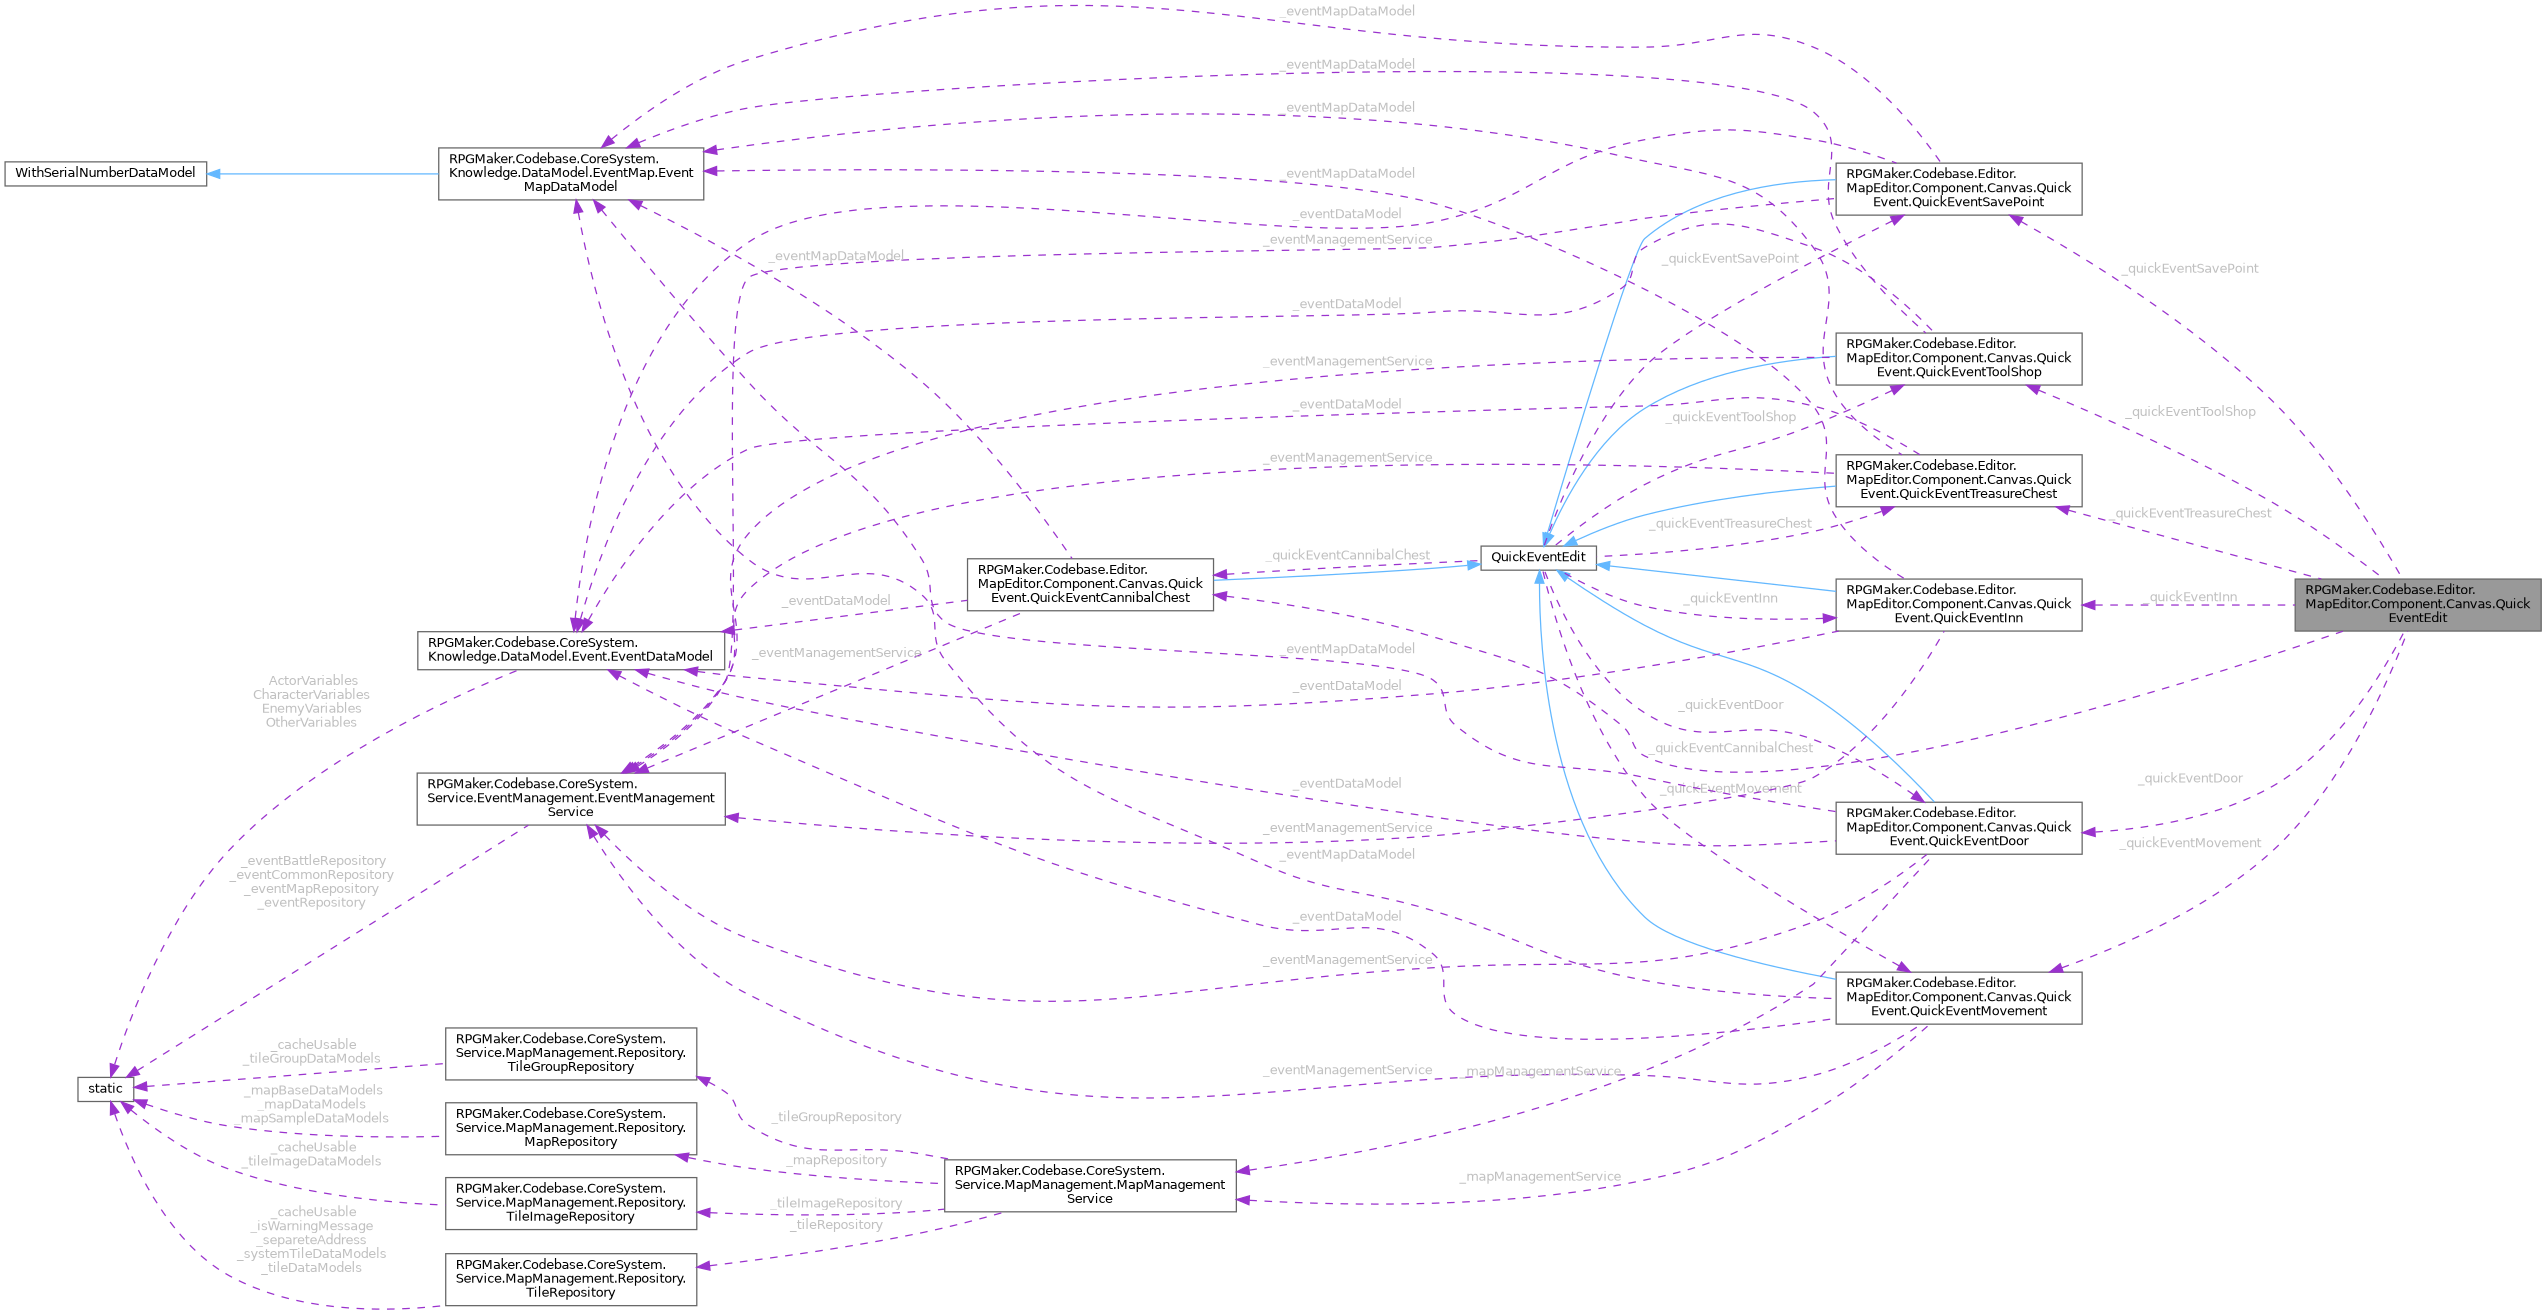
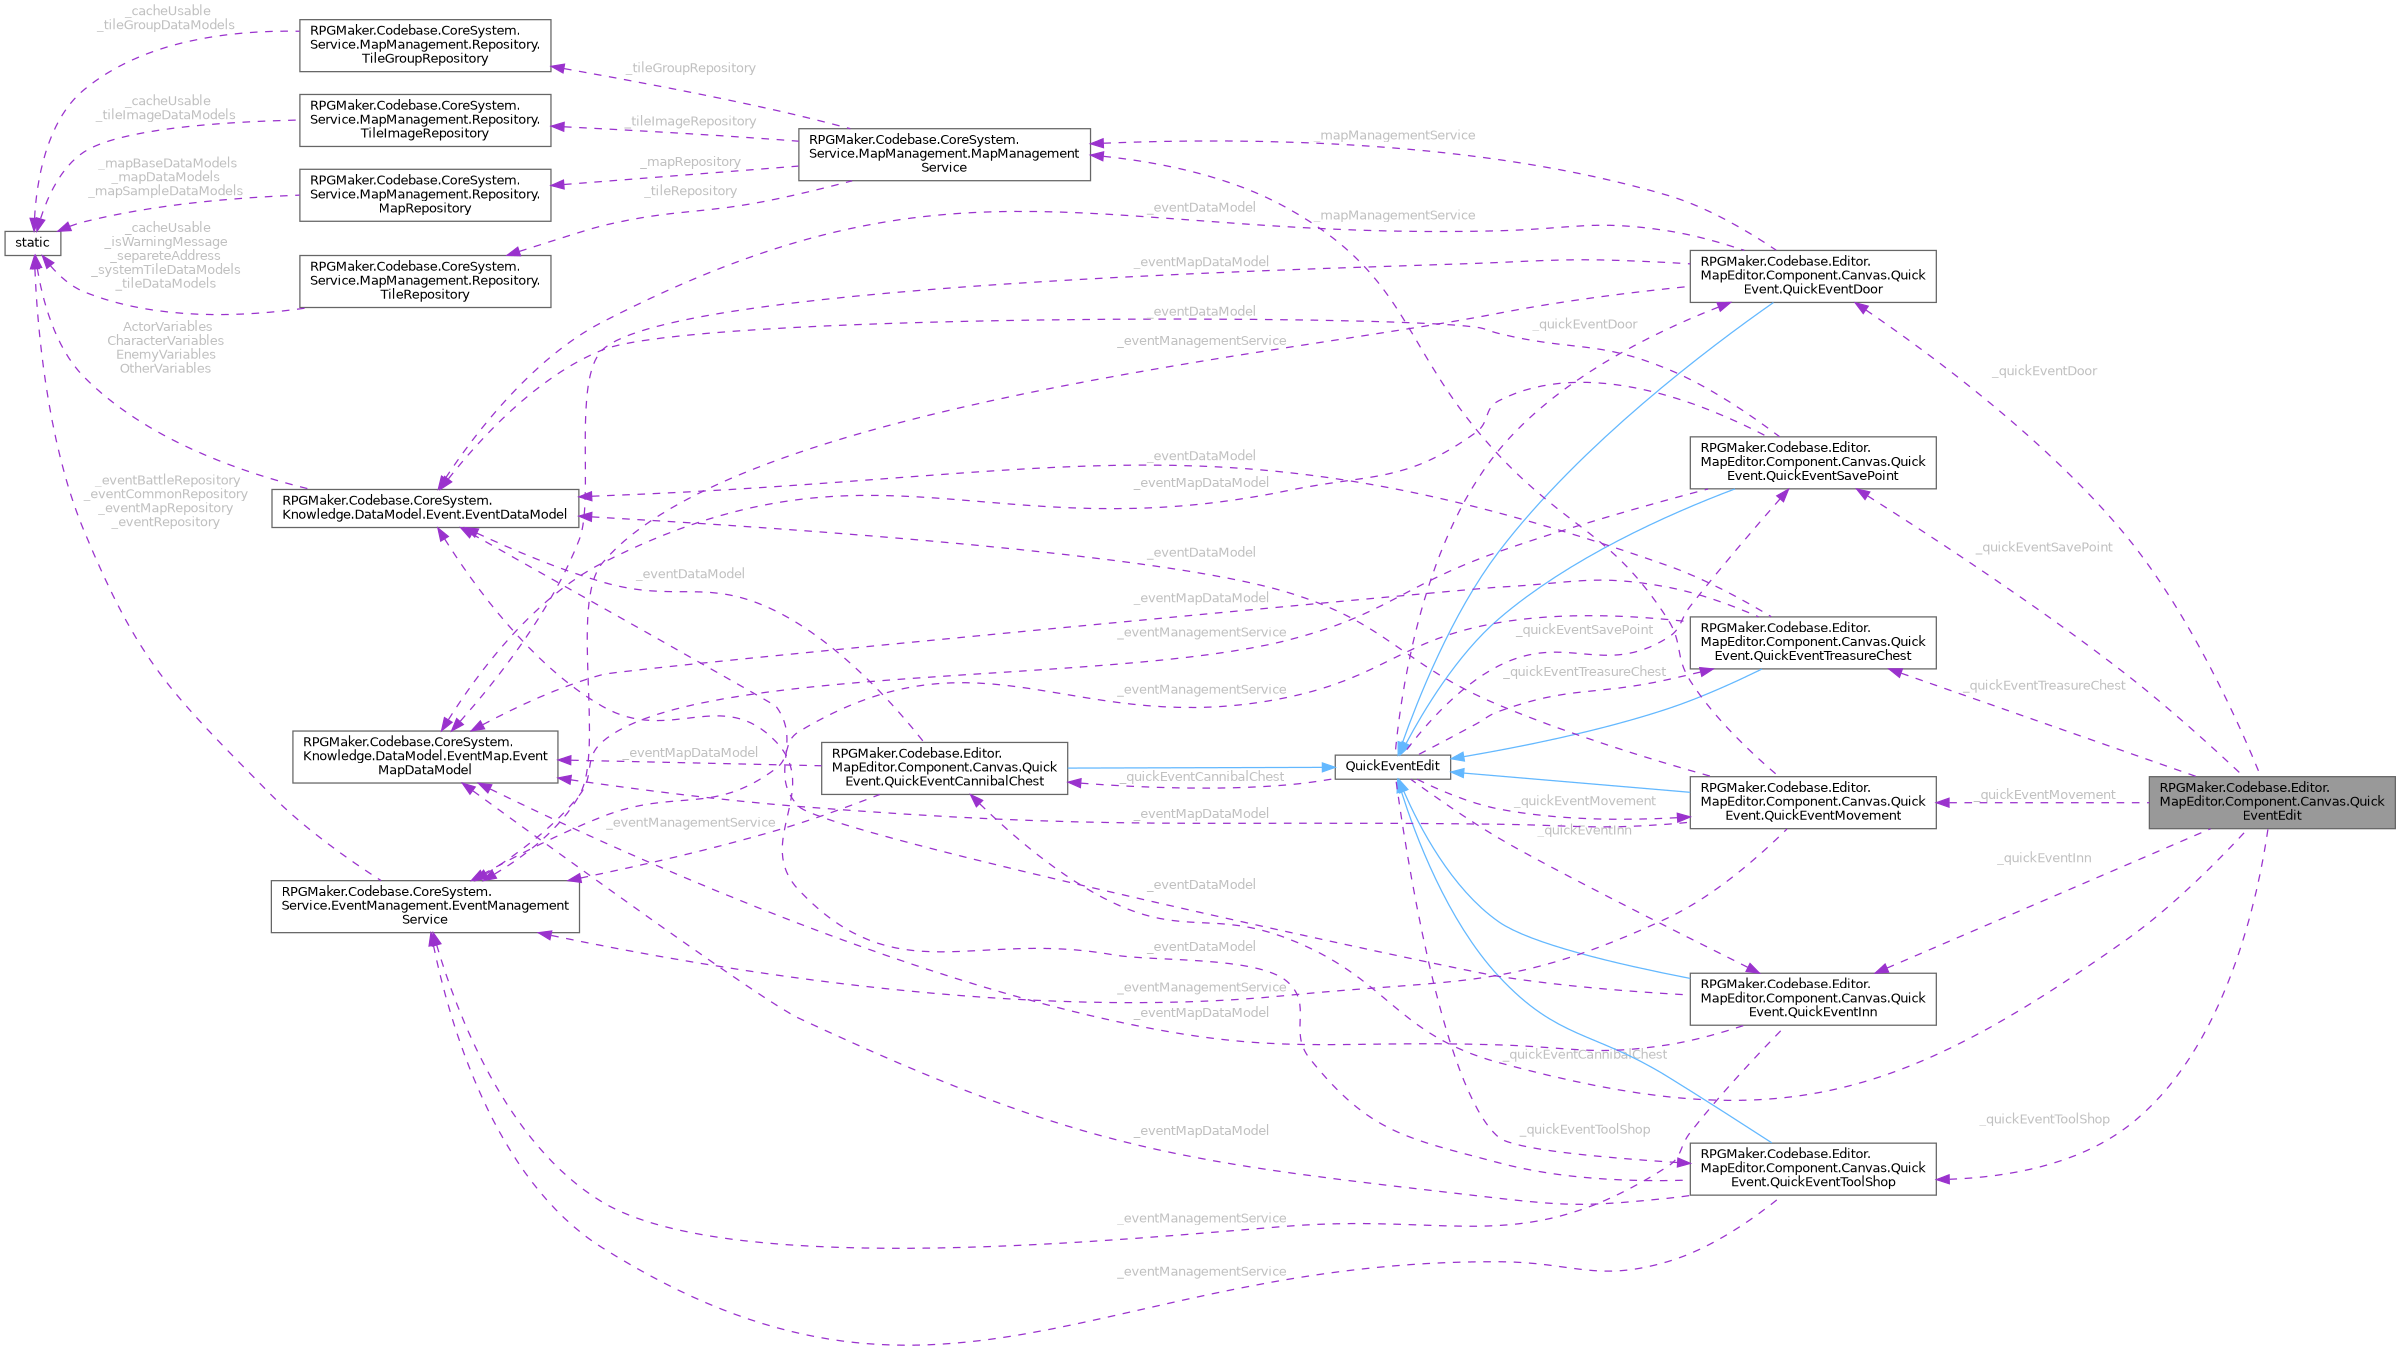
node "WithSerialNumberDataModel": removed
